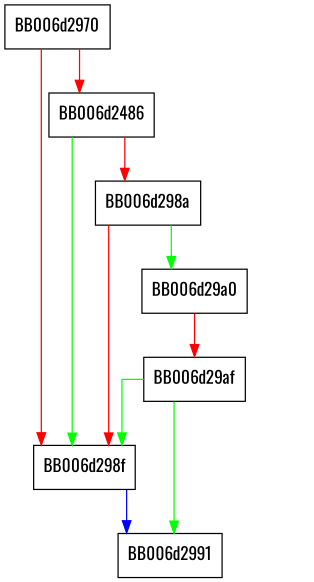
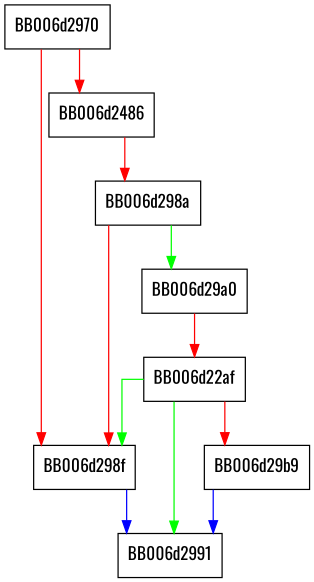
edge "BB006d2486" -> "BB006d298f": removed
node "BB006d29af": label "BB006d29af" -> "BB006d22af"
node "BB006d29b9": added
